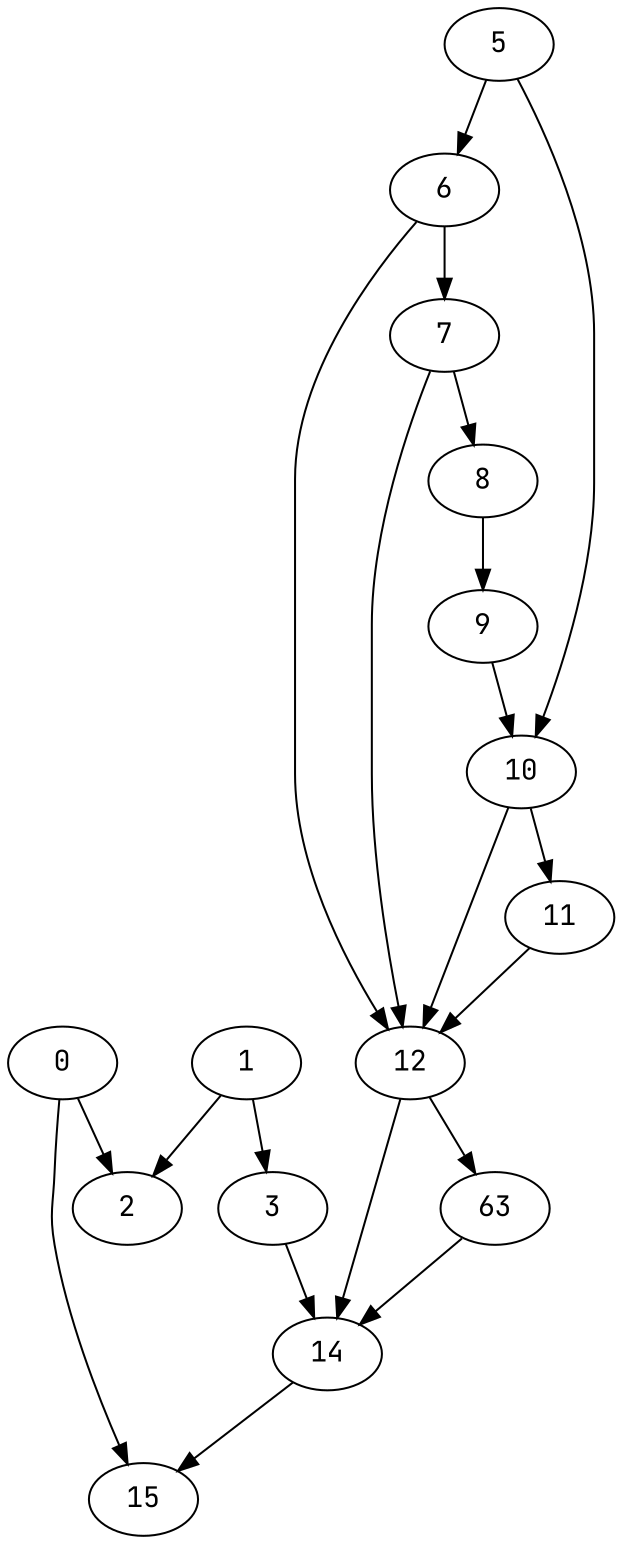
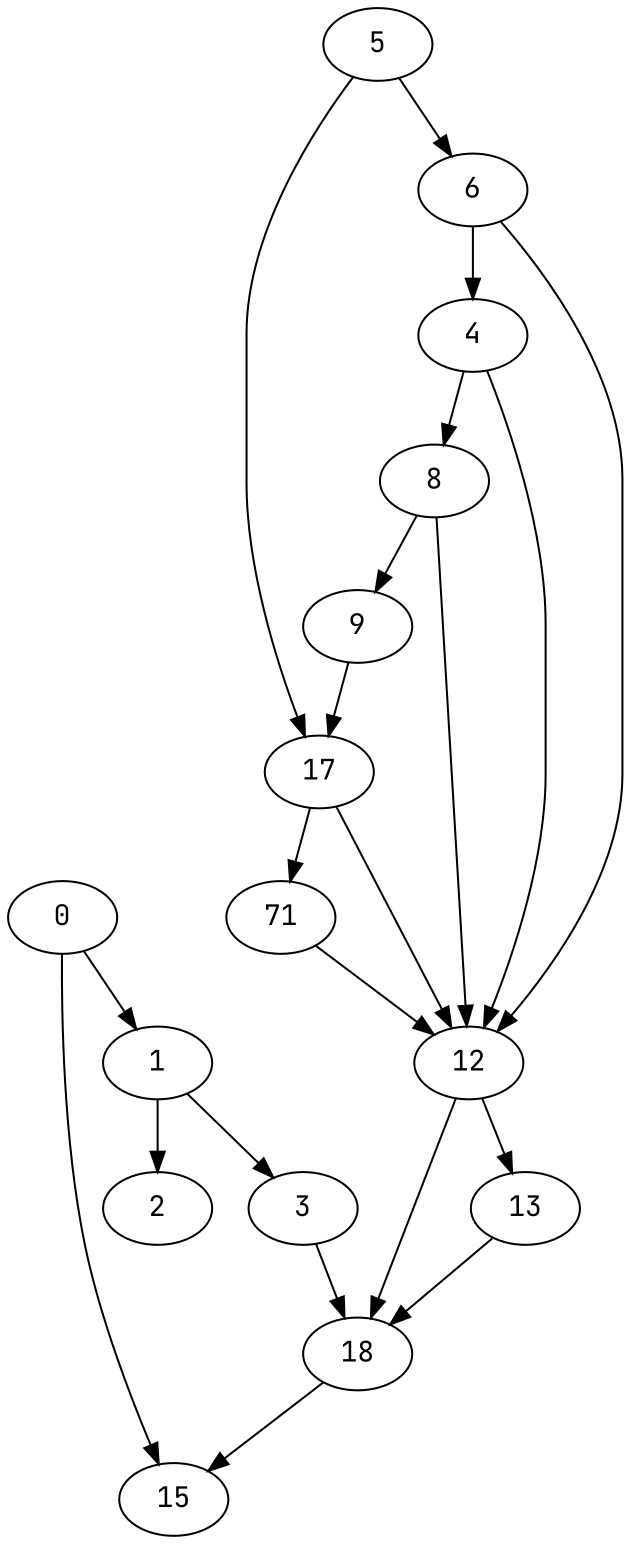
node "7": label "7" -> "4"
edge "8" -> "12": added
node "10": label "10" -> "17"
node "11": label "11" -> "71"
edge "0" -> "2": now "0" -> "1"
node "63": label "63" -> "13"
node "14": label "14" -> "18"
